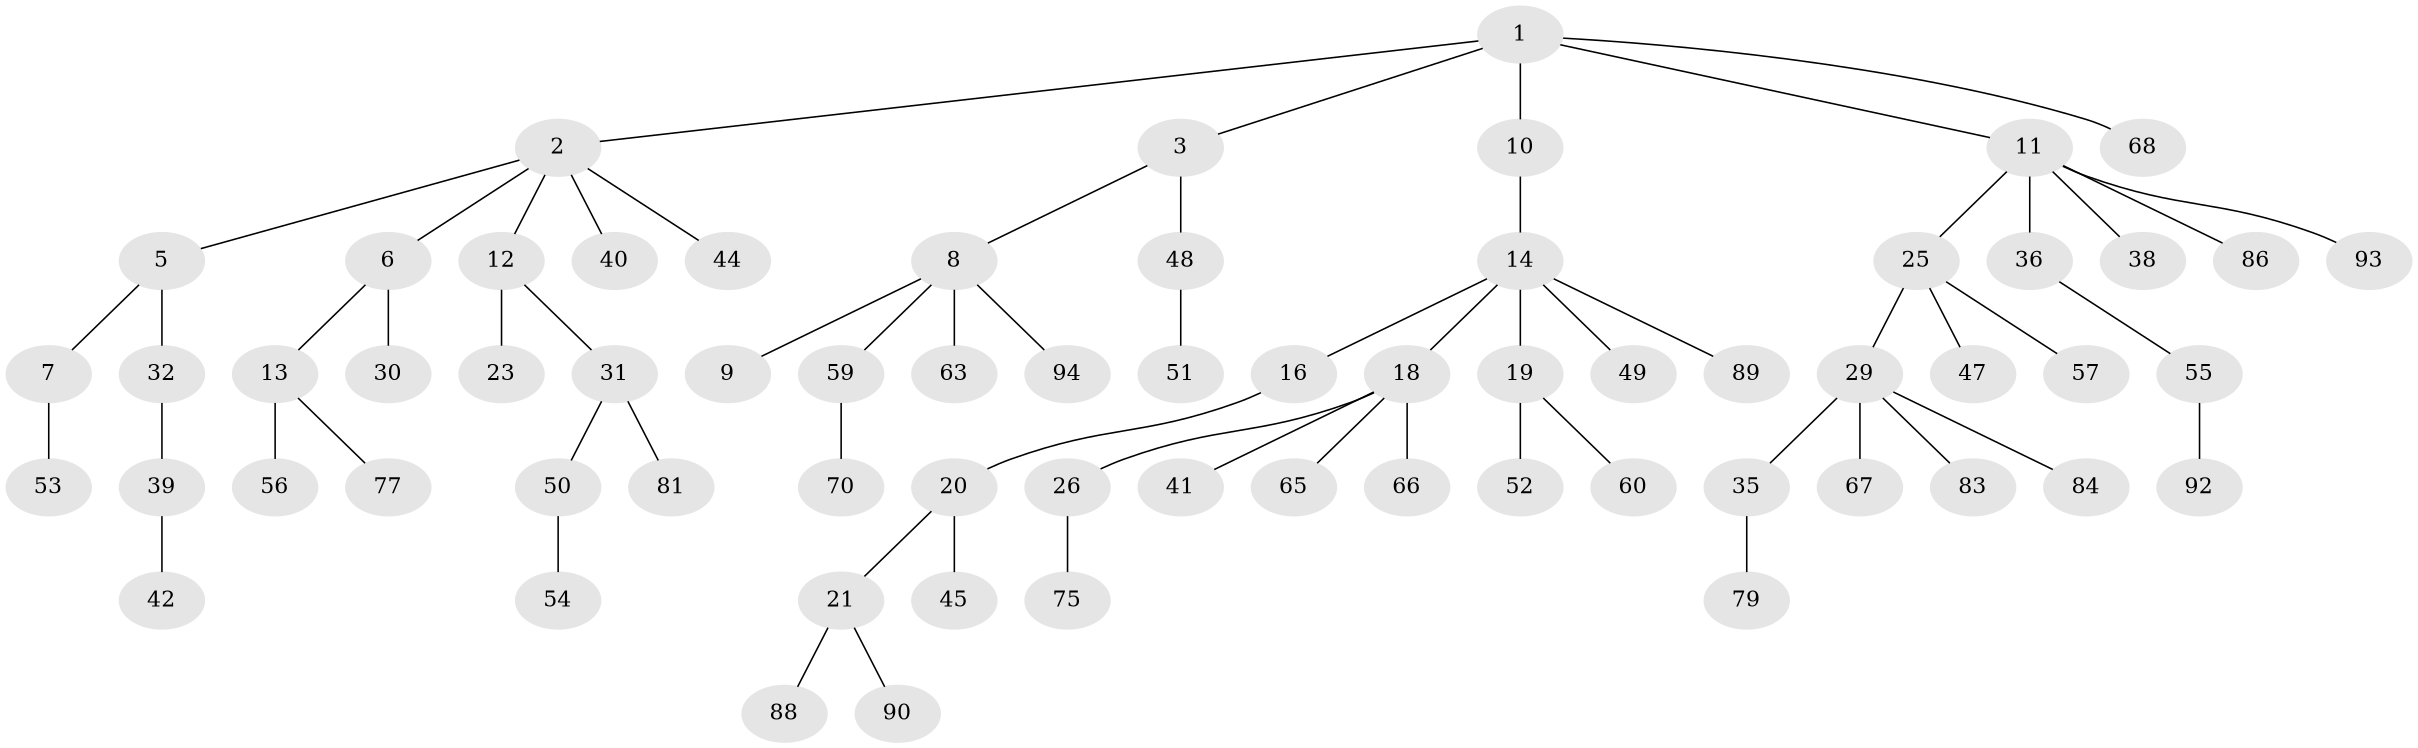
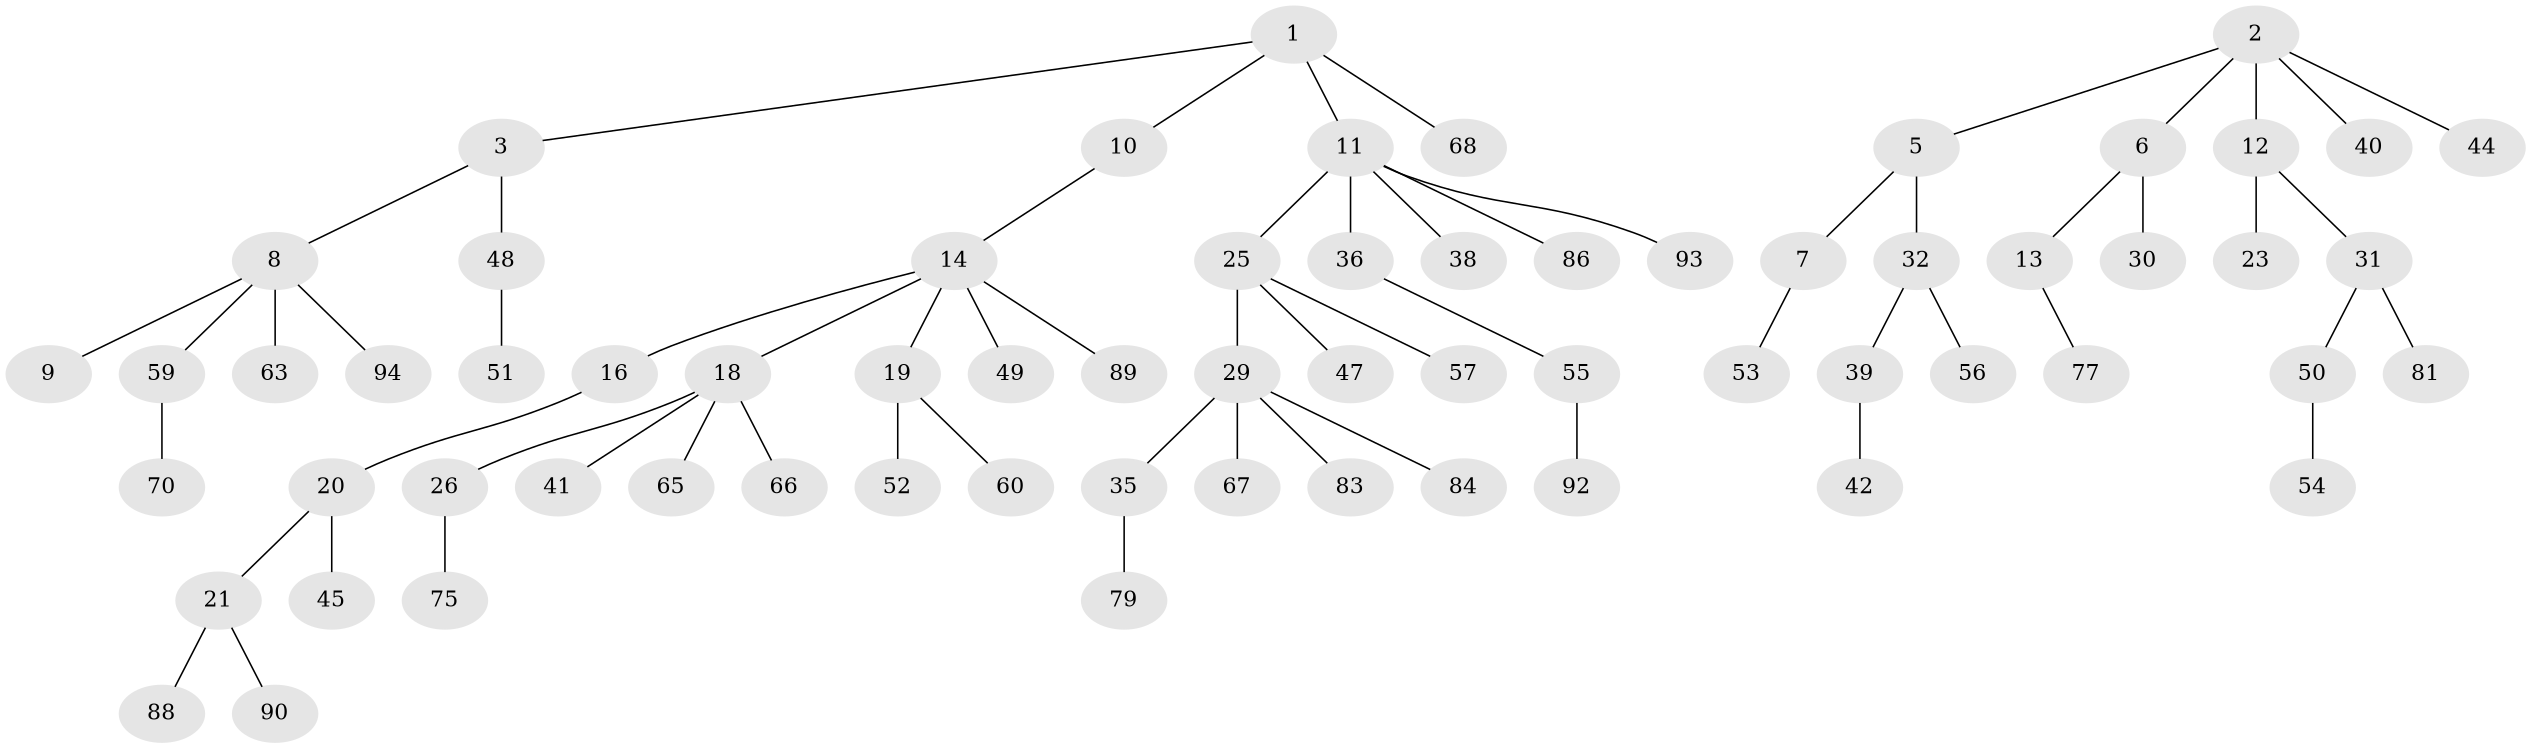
edge "1" -- "2": removed
edge "13" -- "56": now "32" -- "56"
